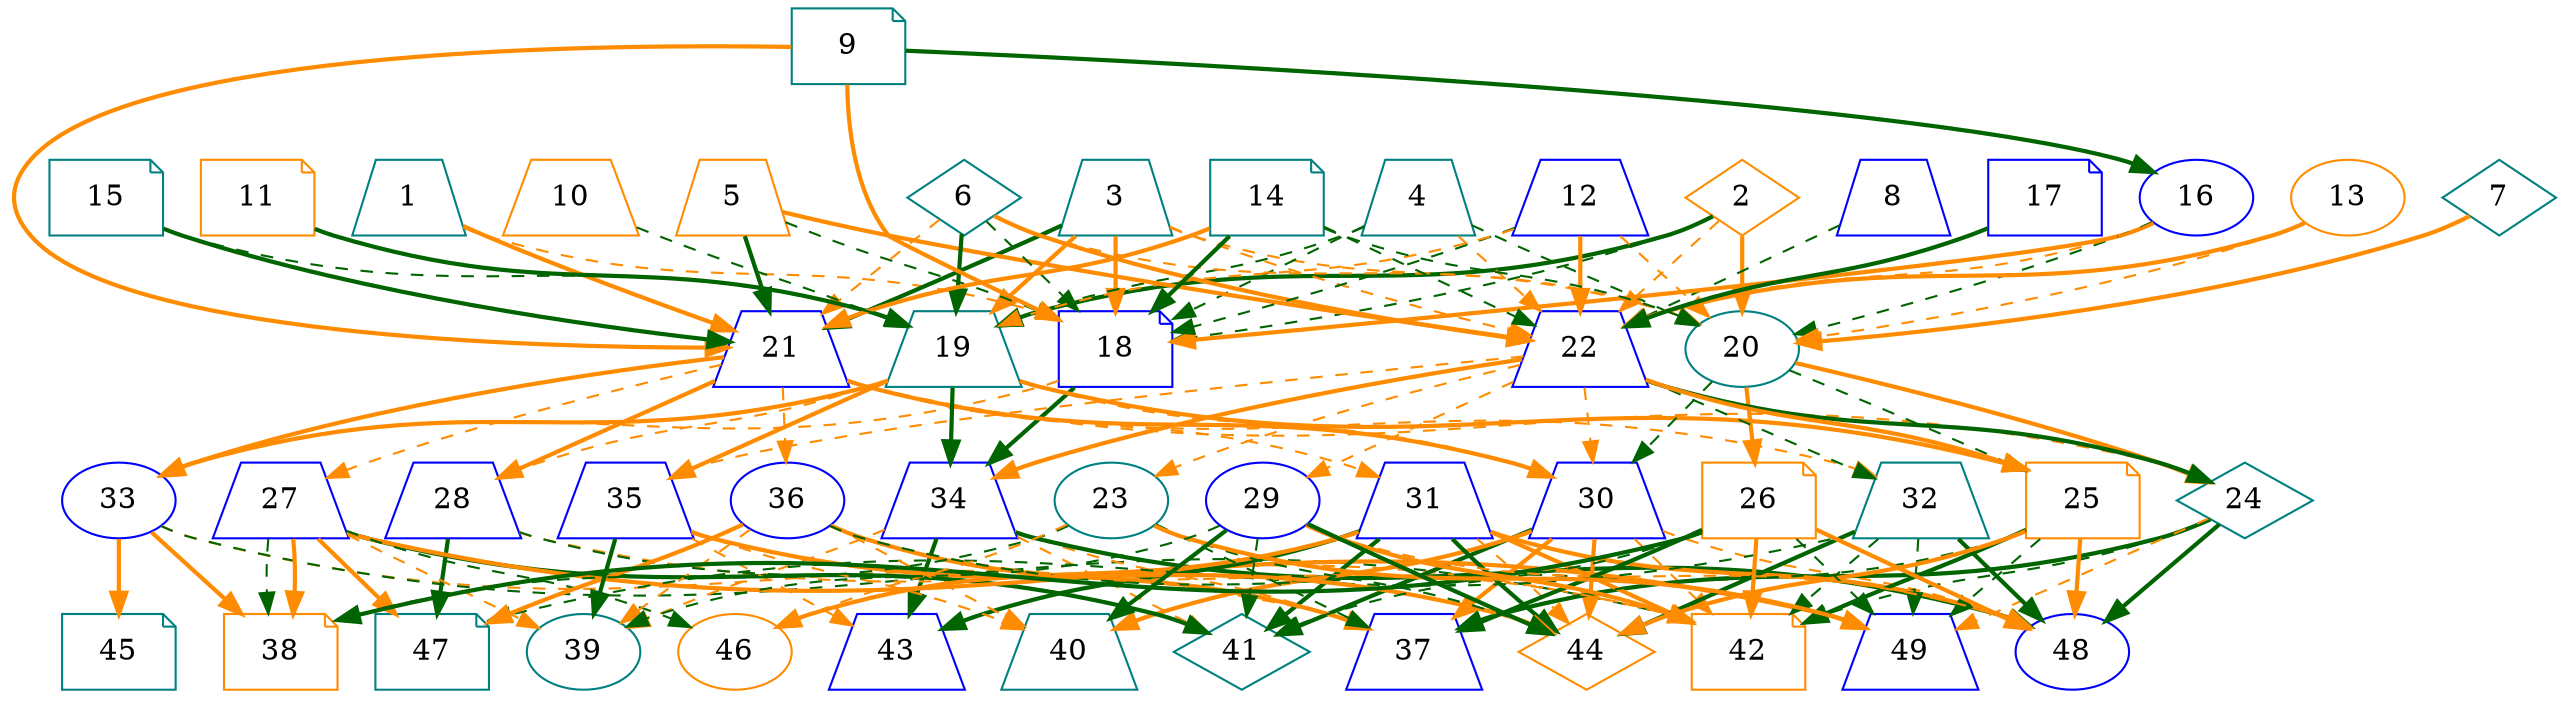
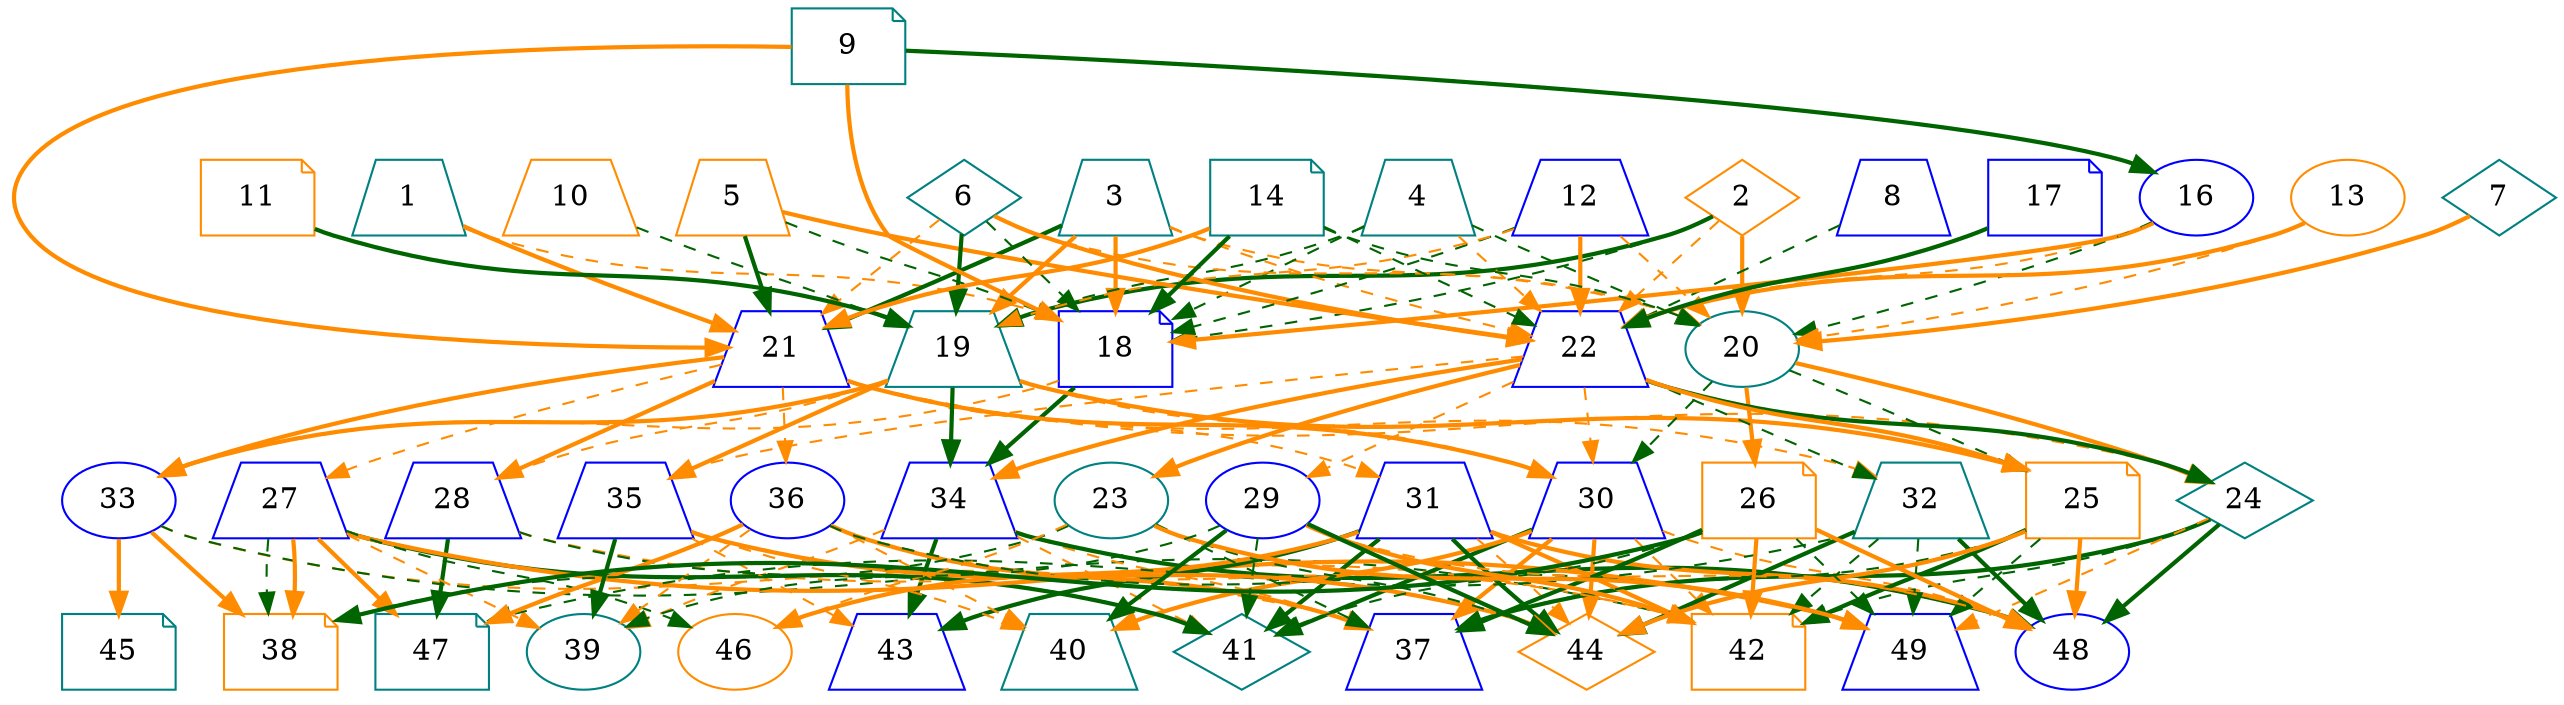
node "15": removed
edge "22" -> "23": style dashed -> bold
